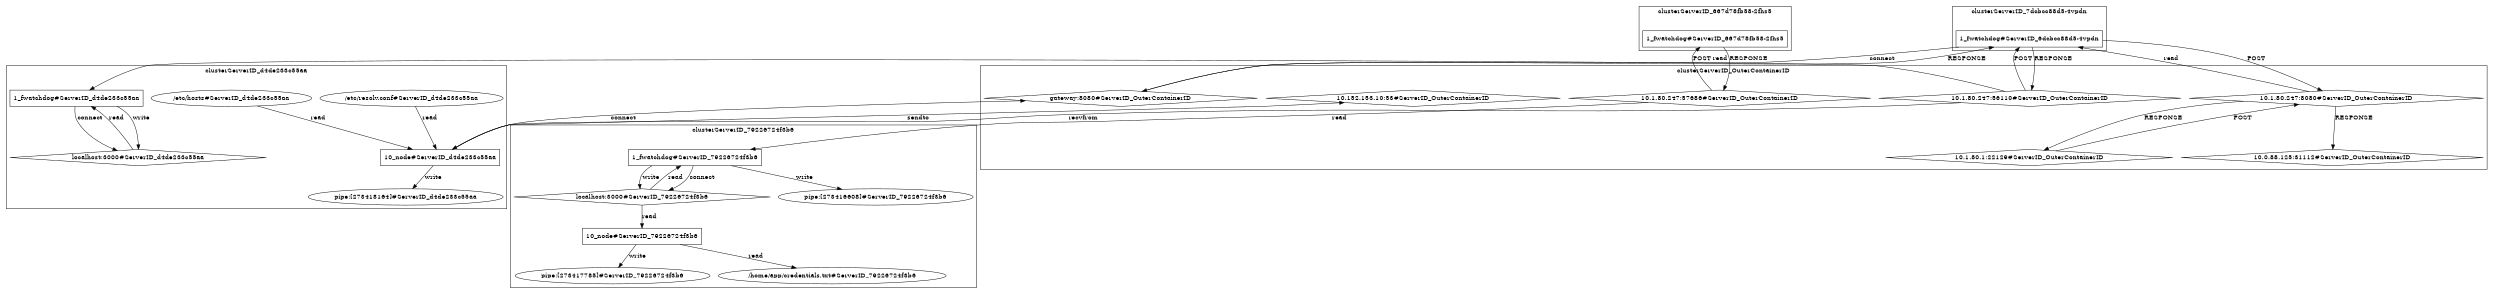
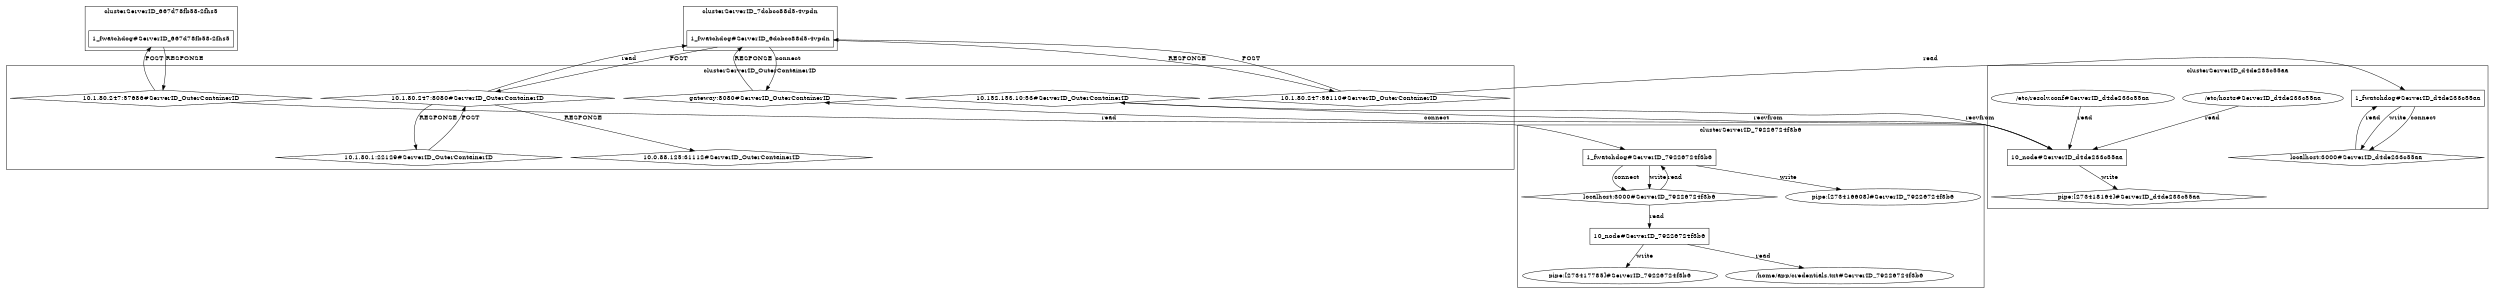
edge "10.1.80.247:56110#ServerID_OuterContainerID" -> "10_node#ServerID_d4de233c55aa": now "10.152.153.10:53#ServerID_OuterContainerID" -> "10_node#ServerID_d4de233c55aa"
edge "10_node#ServerID_d4de233c55aa" -> "10.152.153.10:53#ServerID_OuterContainerID": label "sendto" -> "recvfrom"
node "pipe:[273418164]#ServerID_d4de233c55aa": shape ellipse -> diamond
